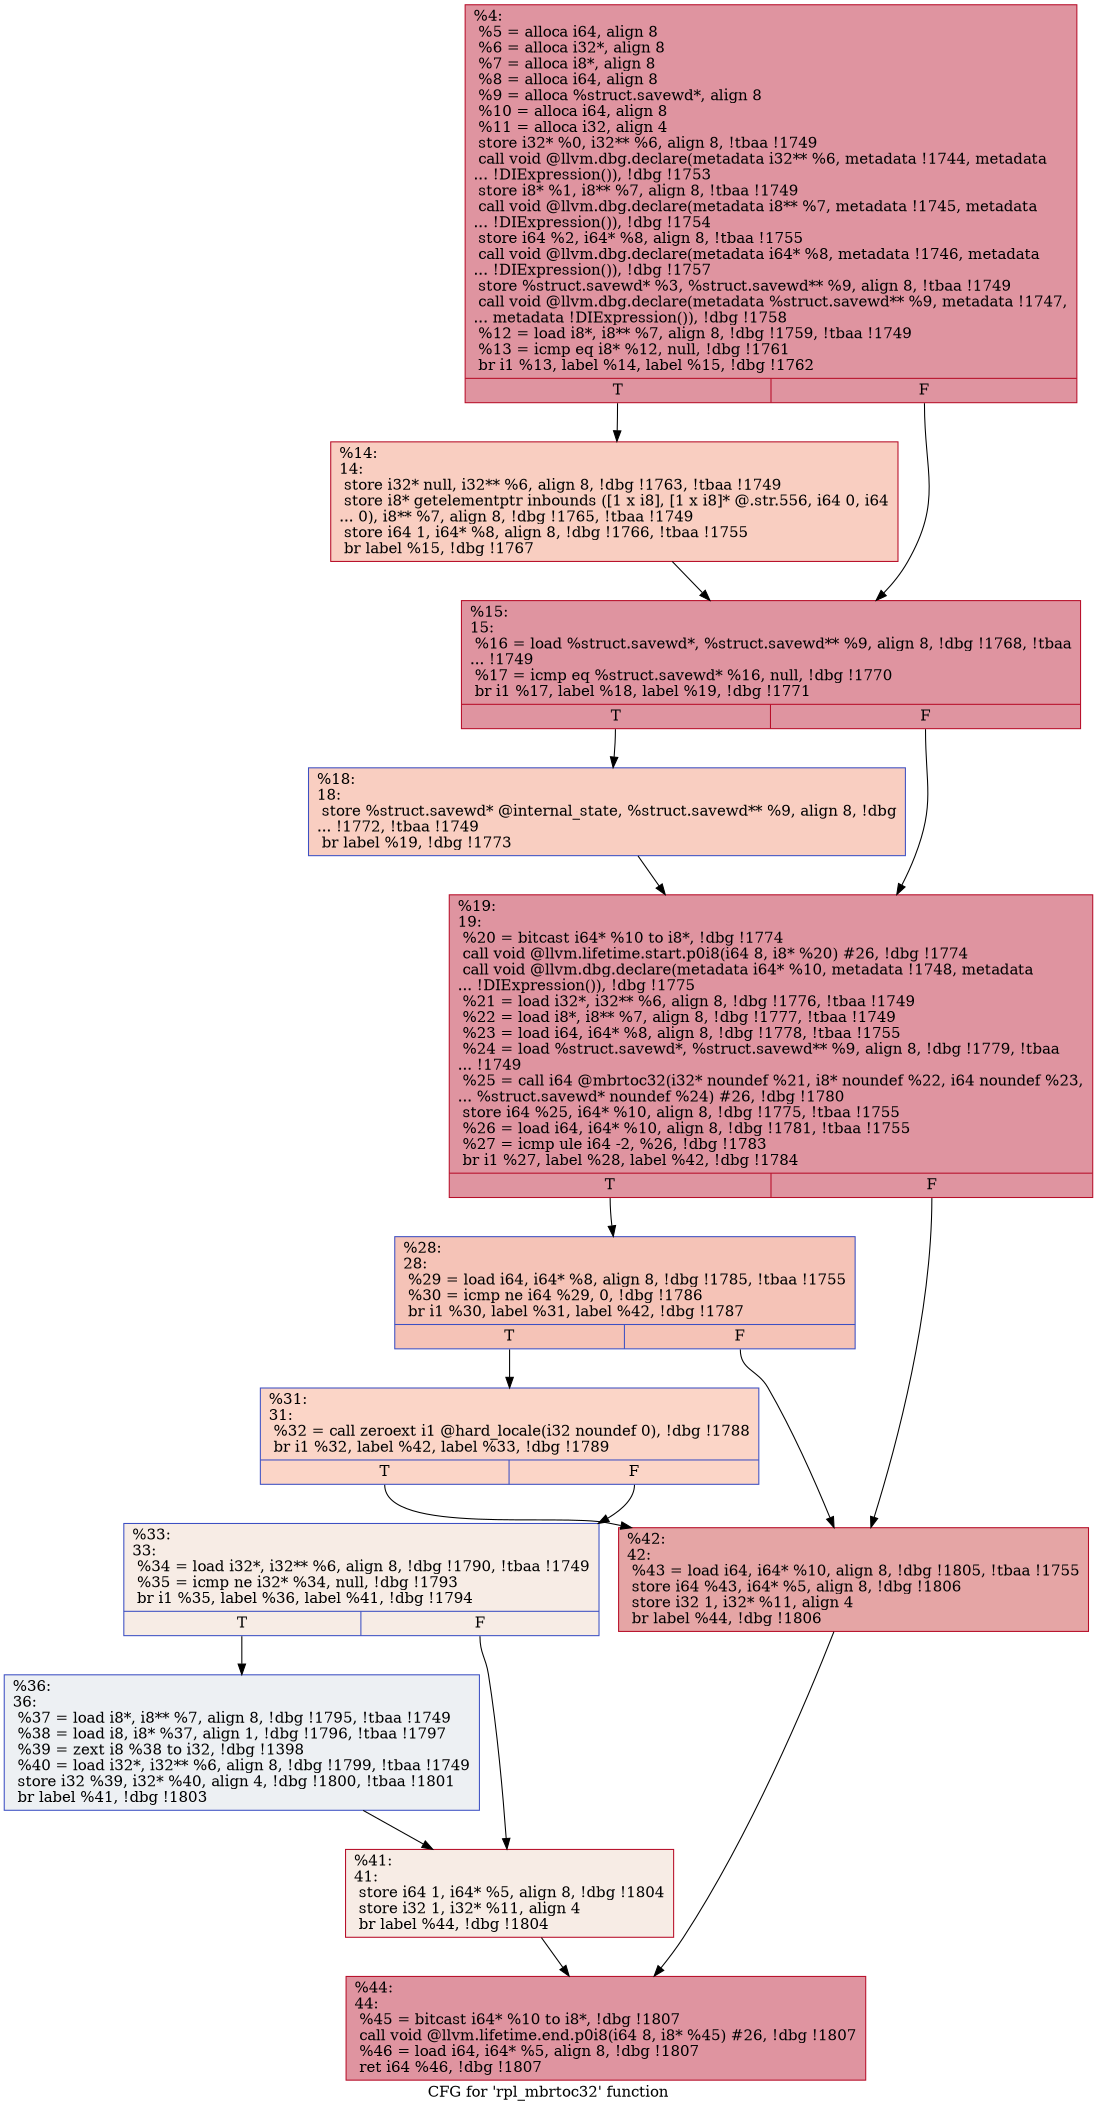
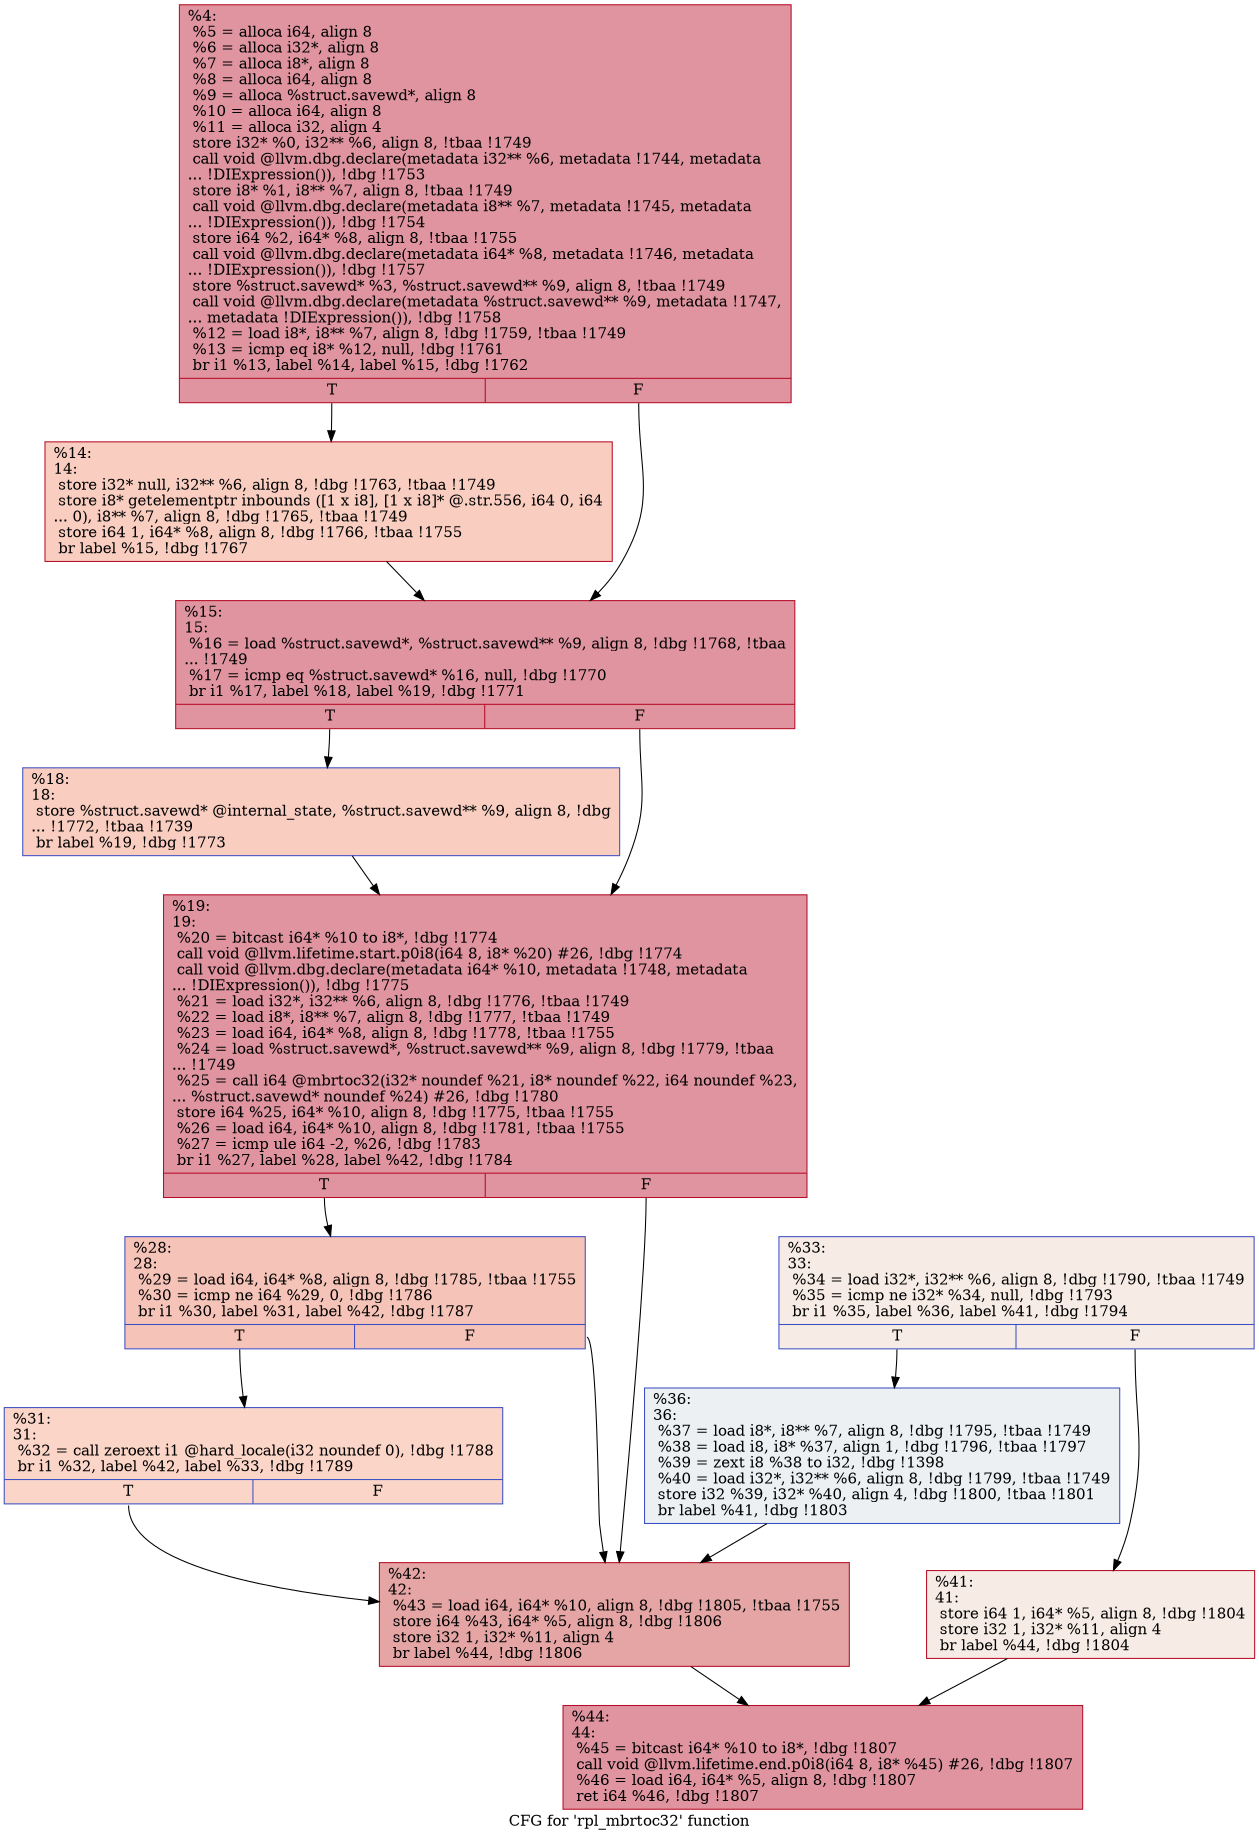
node "%18:": text "... !1772, !tbaa !1749" -> "... !1772, !tbaa !1739"
edge "%31:" -> "%33:": removed
edge "%36:" -> "%41:": now "%36:" -> "%42:"
